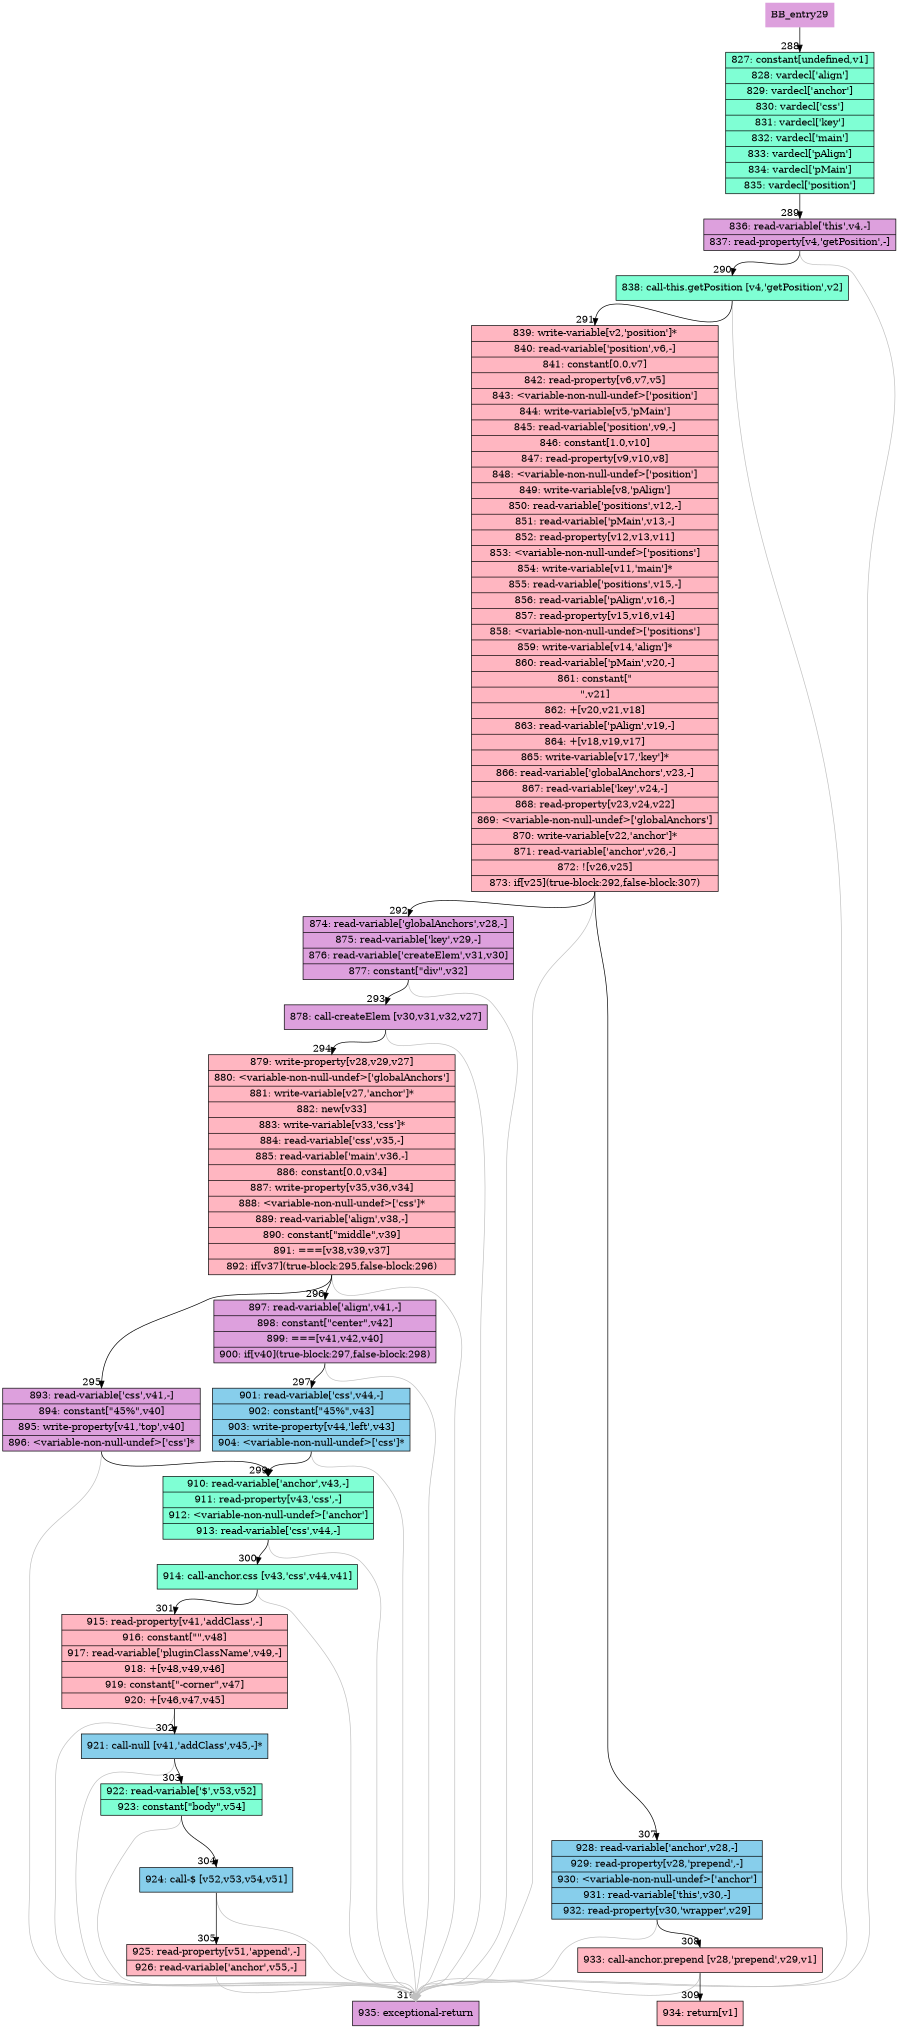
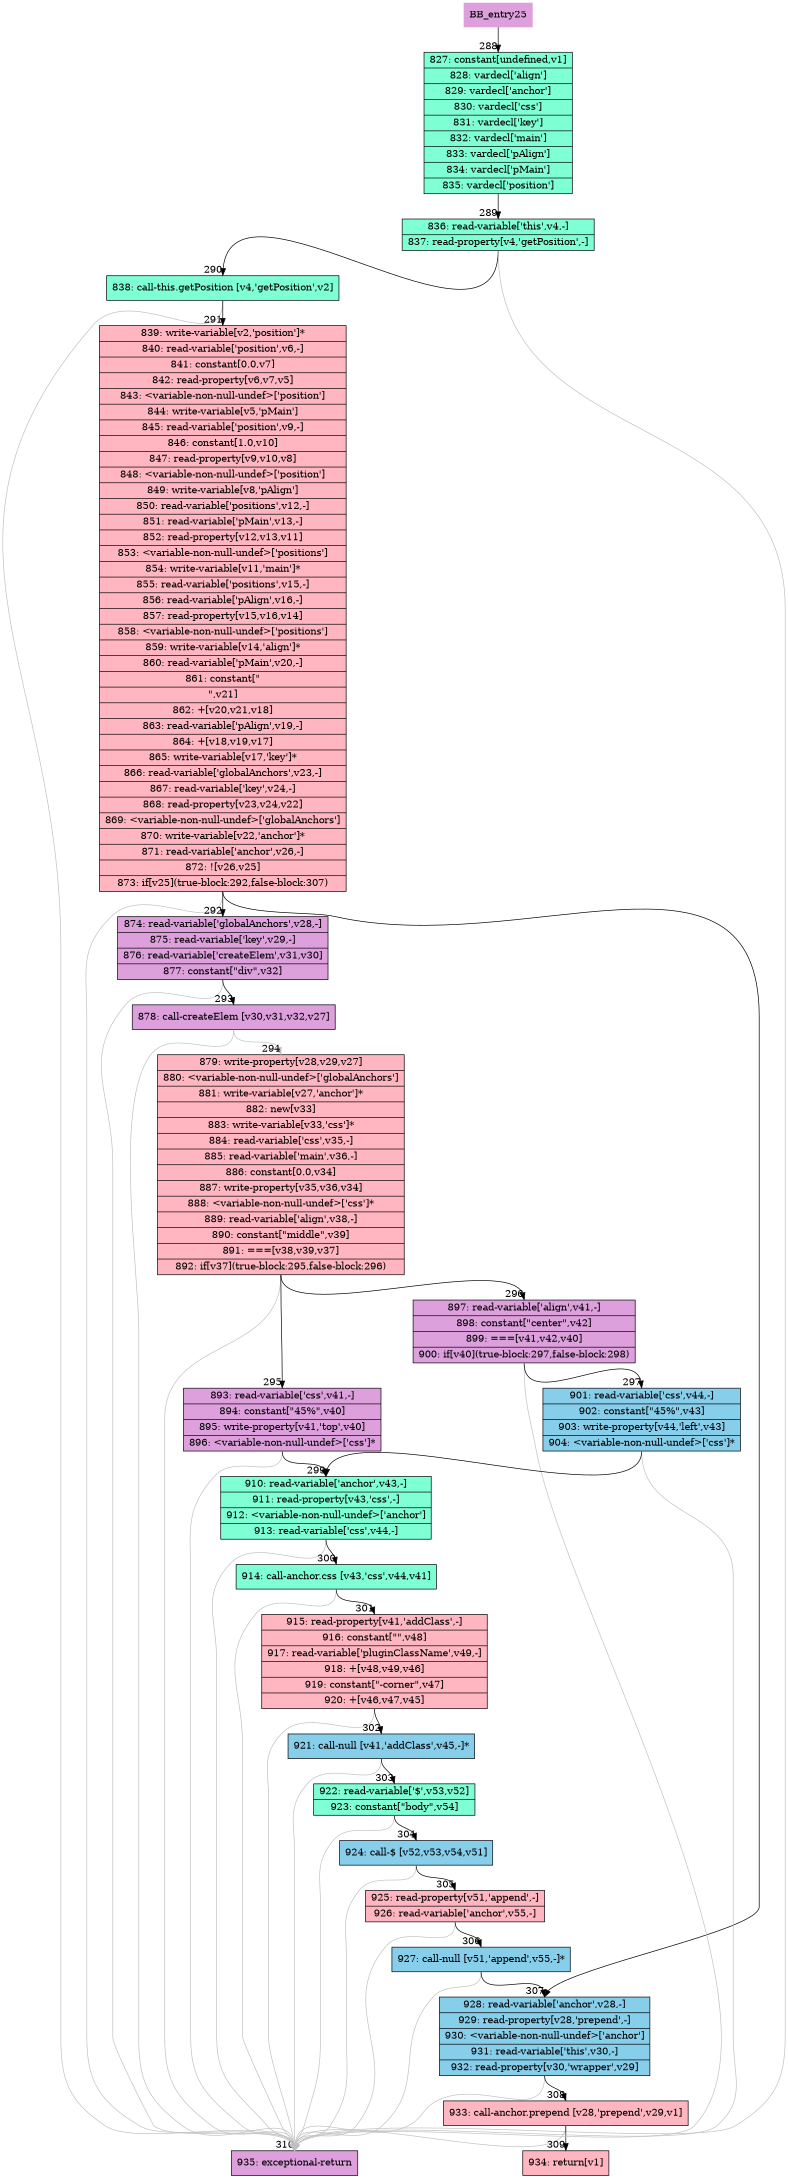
node "BB_entry29": label "BB_entry29" -> "BB_entry25"
node "836: read-variable['this',v4,-]": fillcolor plum -> aquamarine
edge "878: call-createElem [v30,v31,v32,v27]" -> "879: write-property[v28,v29,v27]": color black -> gray
node "927: call-null [v51,'append',v55,-]*": added
